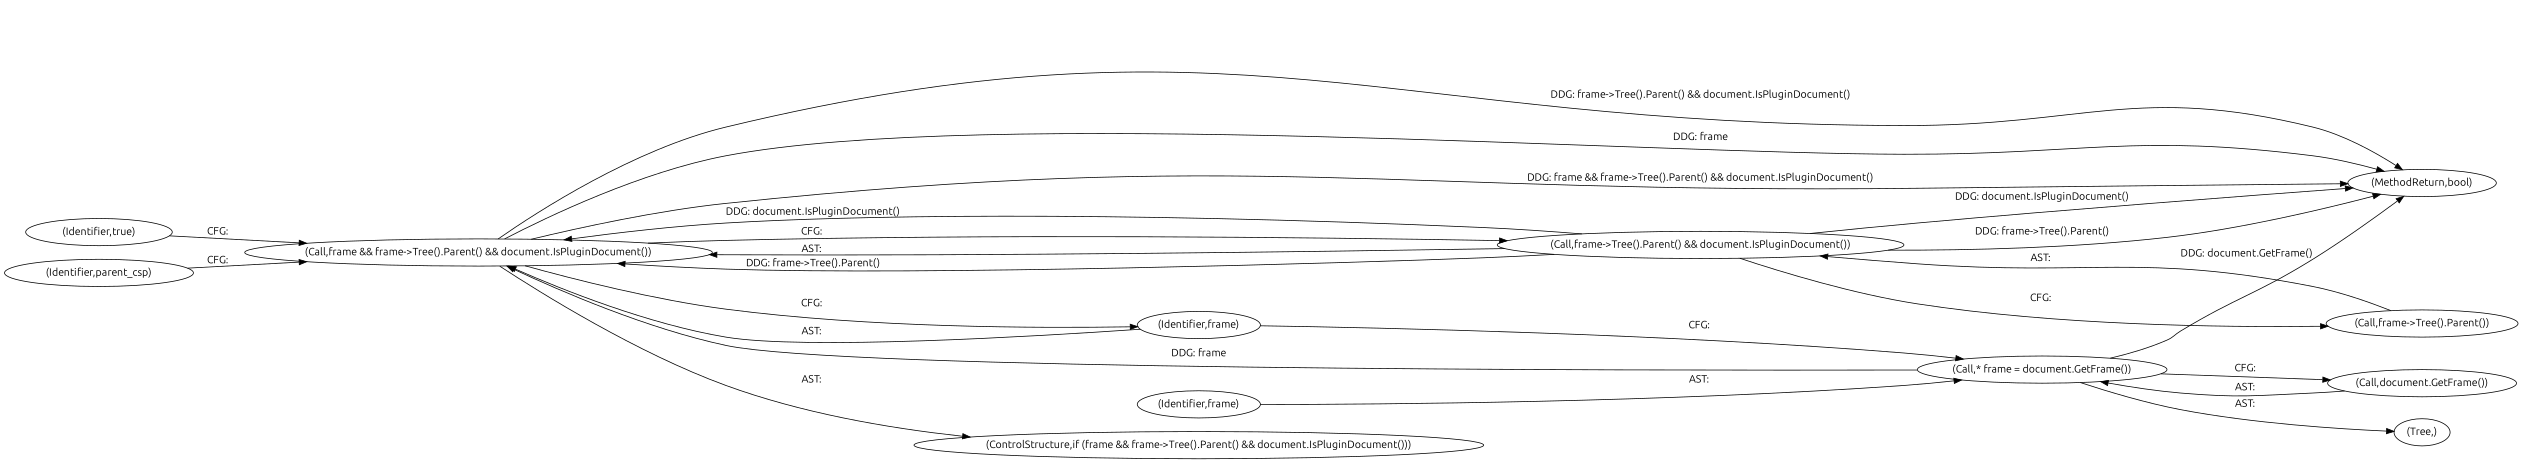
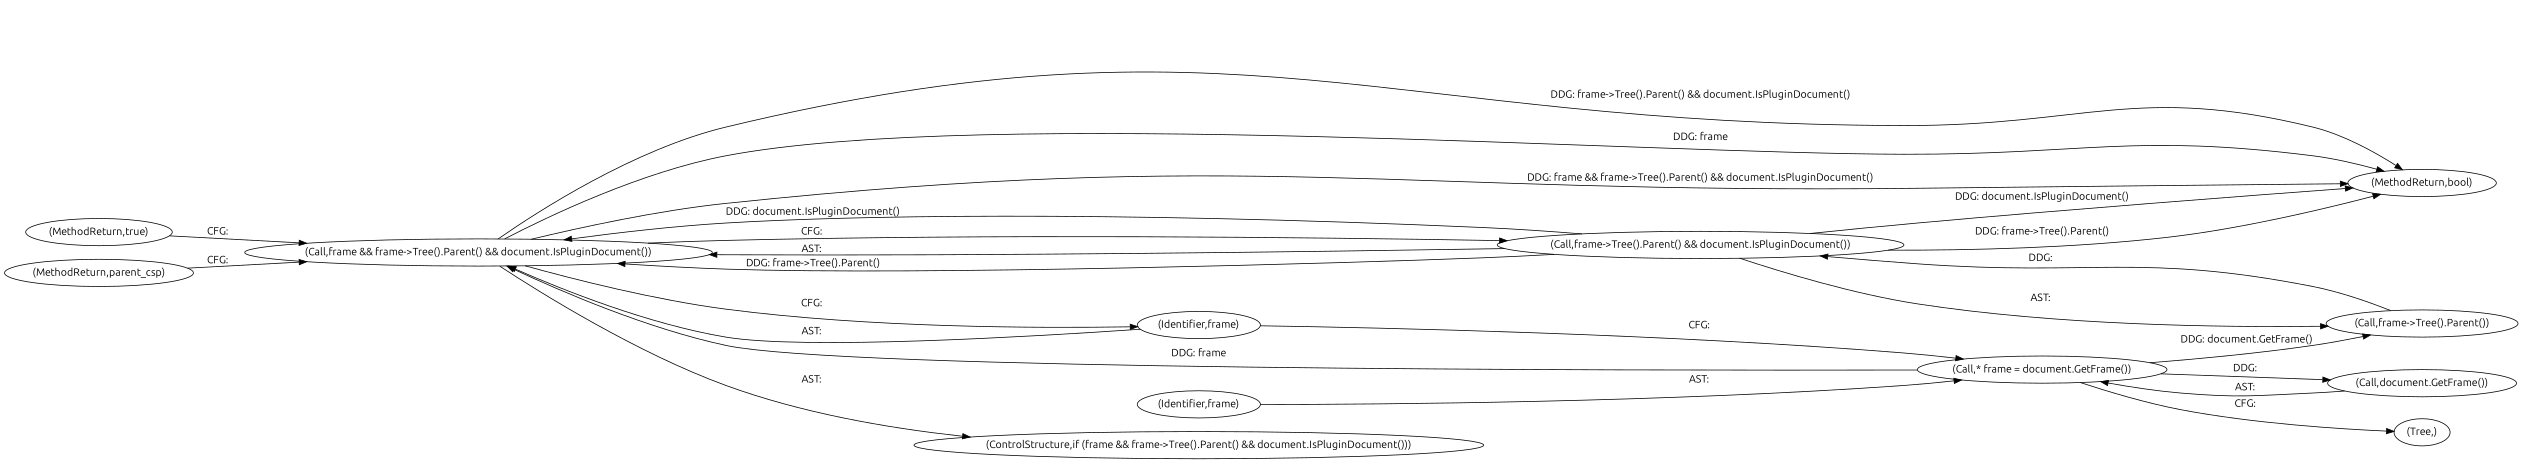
node "(Identifier,true)": label "(Identifier,true)" -> "(MethodReturn,true)"
edge "(Call,frame->Tree().Parent())" -> "(Call,frame->Tree().Parent() && document.IsPluginDocument())": label "AST: " -> "DDG: "
node "(Identifier,parent_csp)": label "(Identifier,parent_csp)" -> "(MethodReturn,parent_csp)"
edge "(Call,* frame = document.GetFrame())" -> "(MethodReturn,bool)": now "(Call,* frame = document.GetFrame())" -> "(Call,frame->Tree().Parent())"
edge "(Call,frame->Tree().Parent() && document.IsPluginDocument())" -> "(Call,frame->Tree().Parent())": label "CFG: " -> "AST: "
edge "(Call,* frame = document.GetFrame())" -> "(Call,document.GetFrame())": label "CFG: " -> "DDG: "
edge "(Call,* frame = document.GetFrame())" -> "(Tree,)": label "AST: " -> "CFG: "
